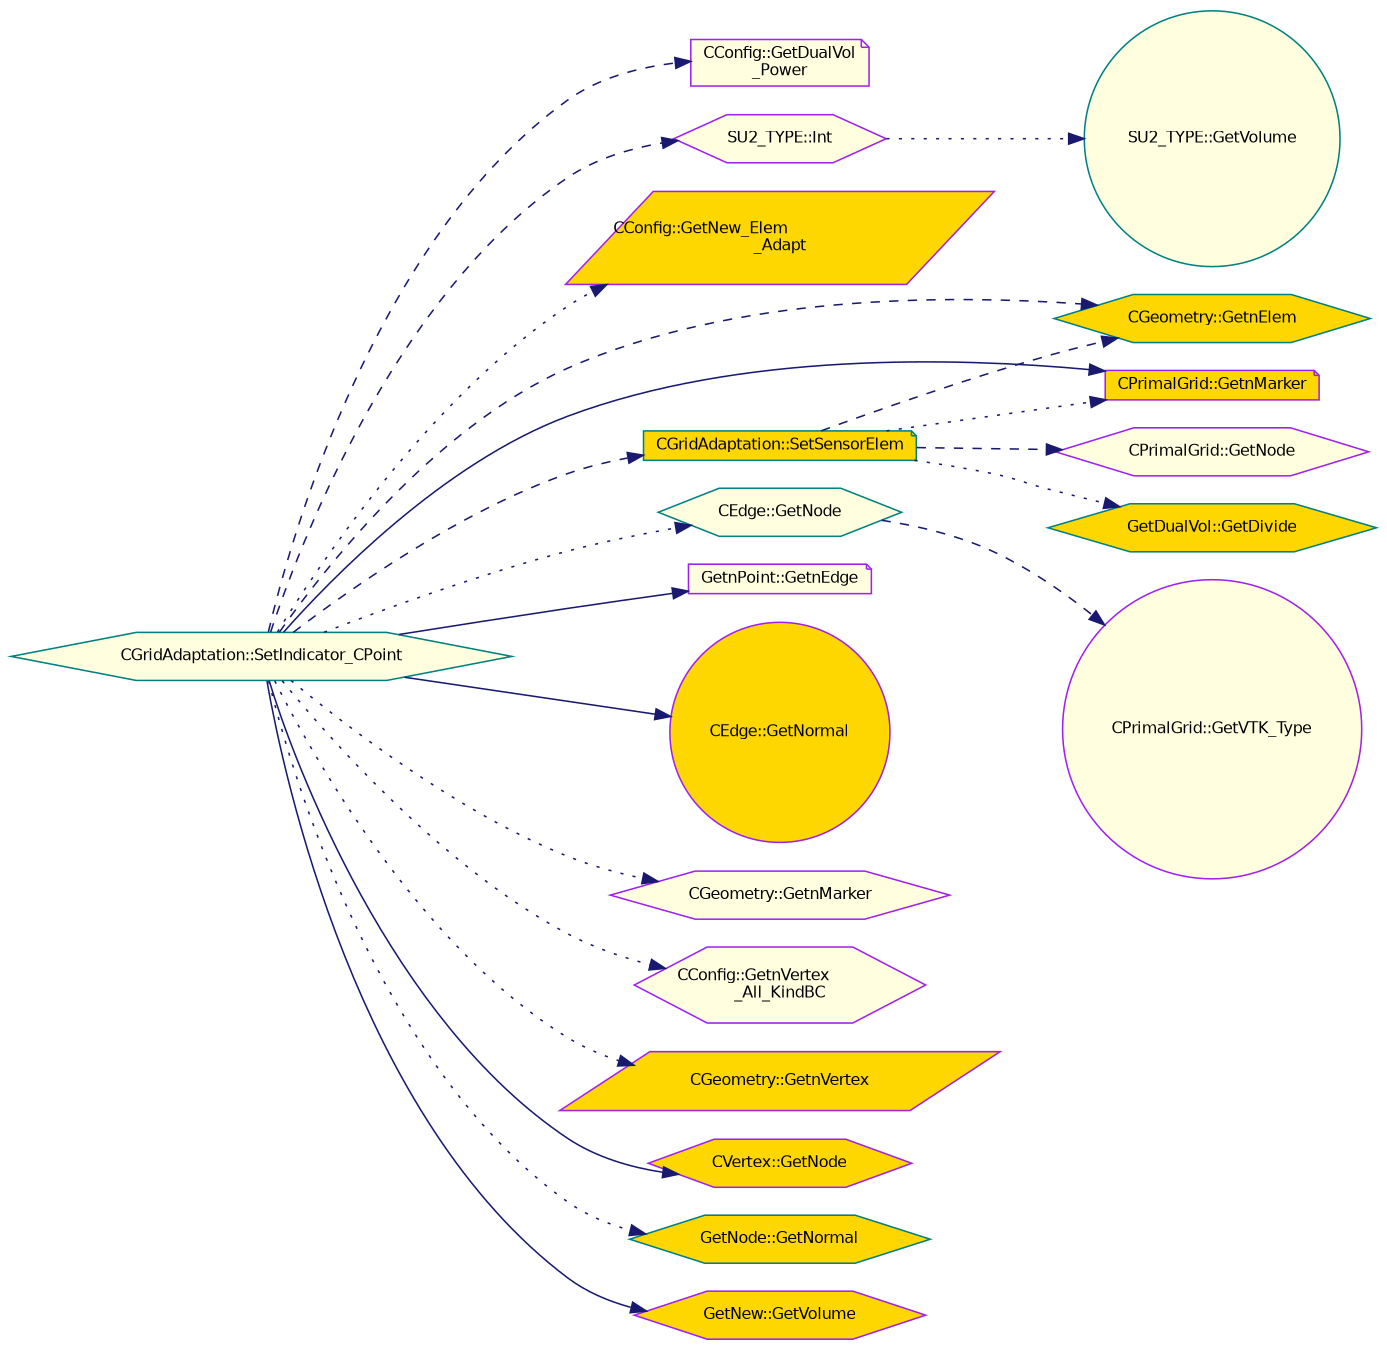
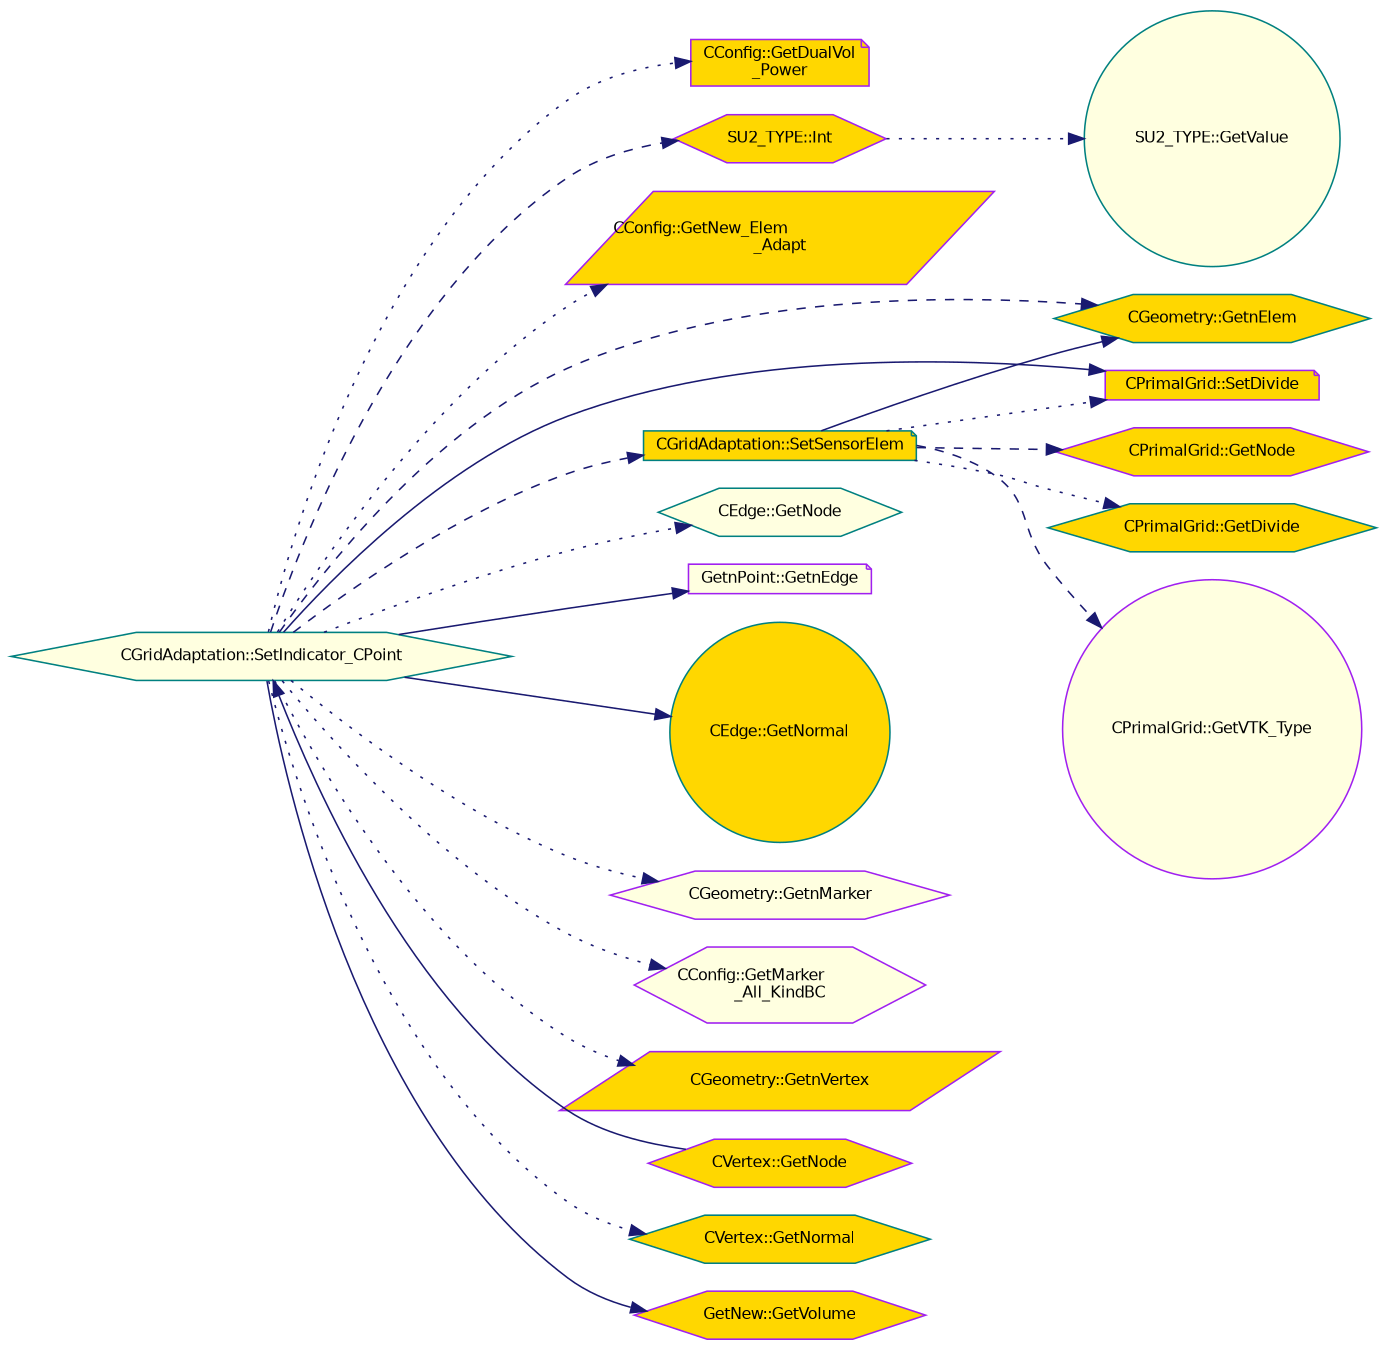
node "CConfig::GetDualVol _Power": fillcolor lightyellow -> gold
node "SU2_TYPE::Int": fillcolor lightyellow -> gold
node "SU2_TYPE::GetVolume": label "SU2_TYPE::GetVolume" -> "SU2_TYPE::GetValue"
edge "CGridAdaptation::SetIndicator_CPoint" -> "CConfig::GetDualVol _Power": style dashed -> dotted
edge "CGridAdaptation::SetSensorElem" -> "CGeometry::GetnElem": style dashed -> solid
node "CPrimalGrid::GetnMarker": label "CPrimalGrid::GetnMarker" -> "CPrimalGrid::SetDivide"
node "CPrimalGrid::GetNode": fillcolor lightyellow -> gold
node "GetDualVol::GetDivide": label "GetDualVol::GetDivide" -> "CPrimalGrid::GetDivide"
edge "CEdge::GetNode" -> "CPrimalGrid::GetVTK_Type": now "CGridAdaptation::SetSensorElem" -> "CPrimalGrid::GetVTK_Type"
node "CEdge::GetNormal": color purple -> teal
edge "CGridAdaptation::SetIndicator_CPoint" -> "CVertex::GetNode": reversed
node "CConfig::GetnVertex _All_KindBC": label "CConfig::GetnVertex _All_KindBC" -> "CConfig::GetMarker _All_KindBC"
node "GetNode::GetNormal": label "GetNode::GetNormal" -> "CVertex::GetNormal"
